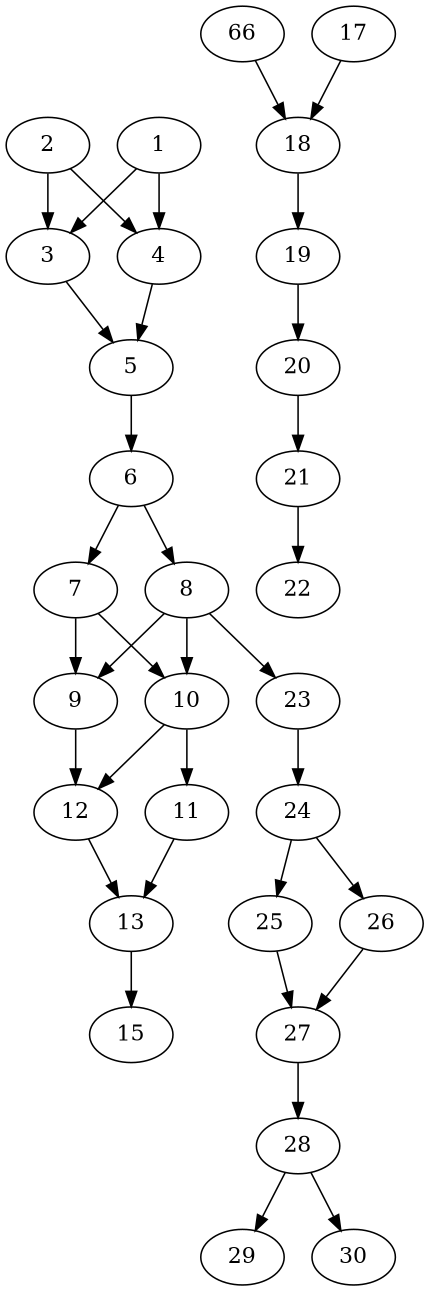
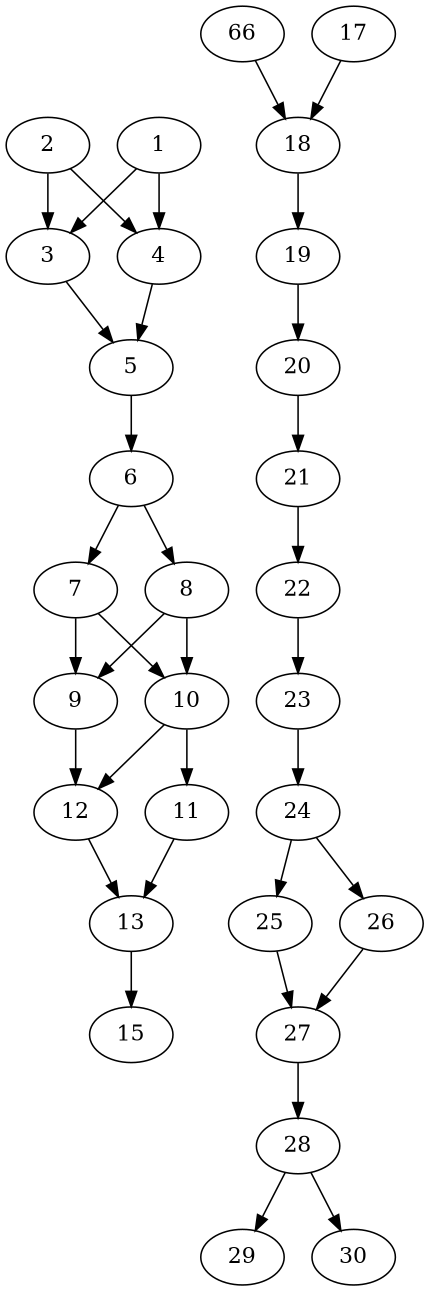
edge "8" -> "23": now "22" -> "23"
